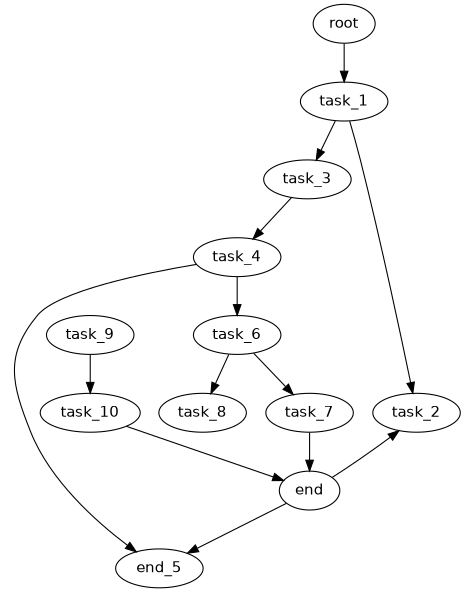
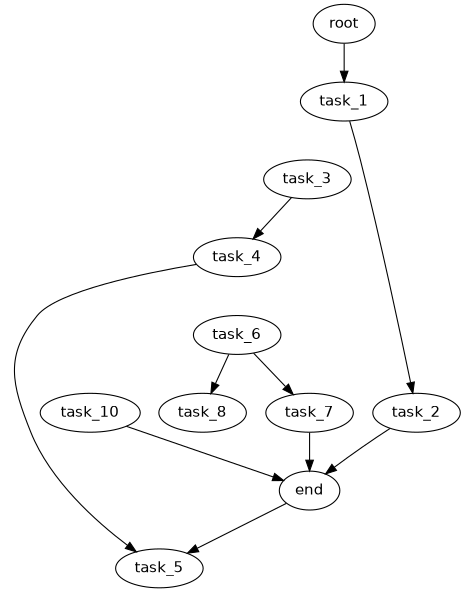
edge "task_1" -> "task_3": removed
edge "task_4" -> "task_6": removed
node "task_9": removed
edge "end" -> "task_2": reversed
node "end_5": label "end_5" -> "task_5"
